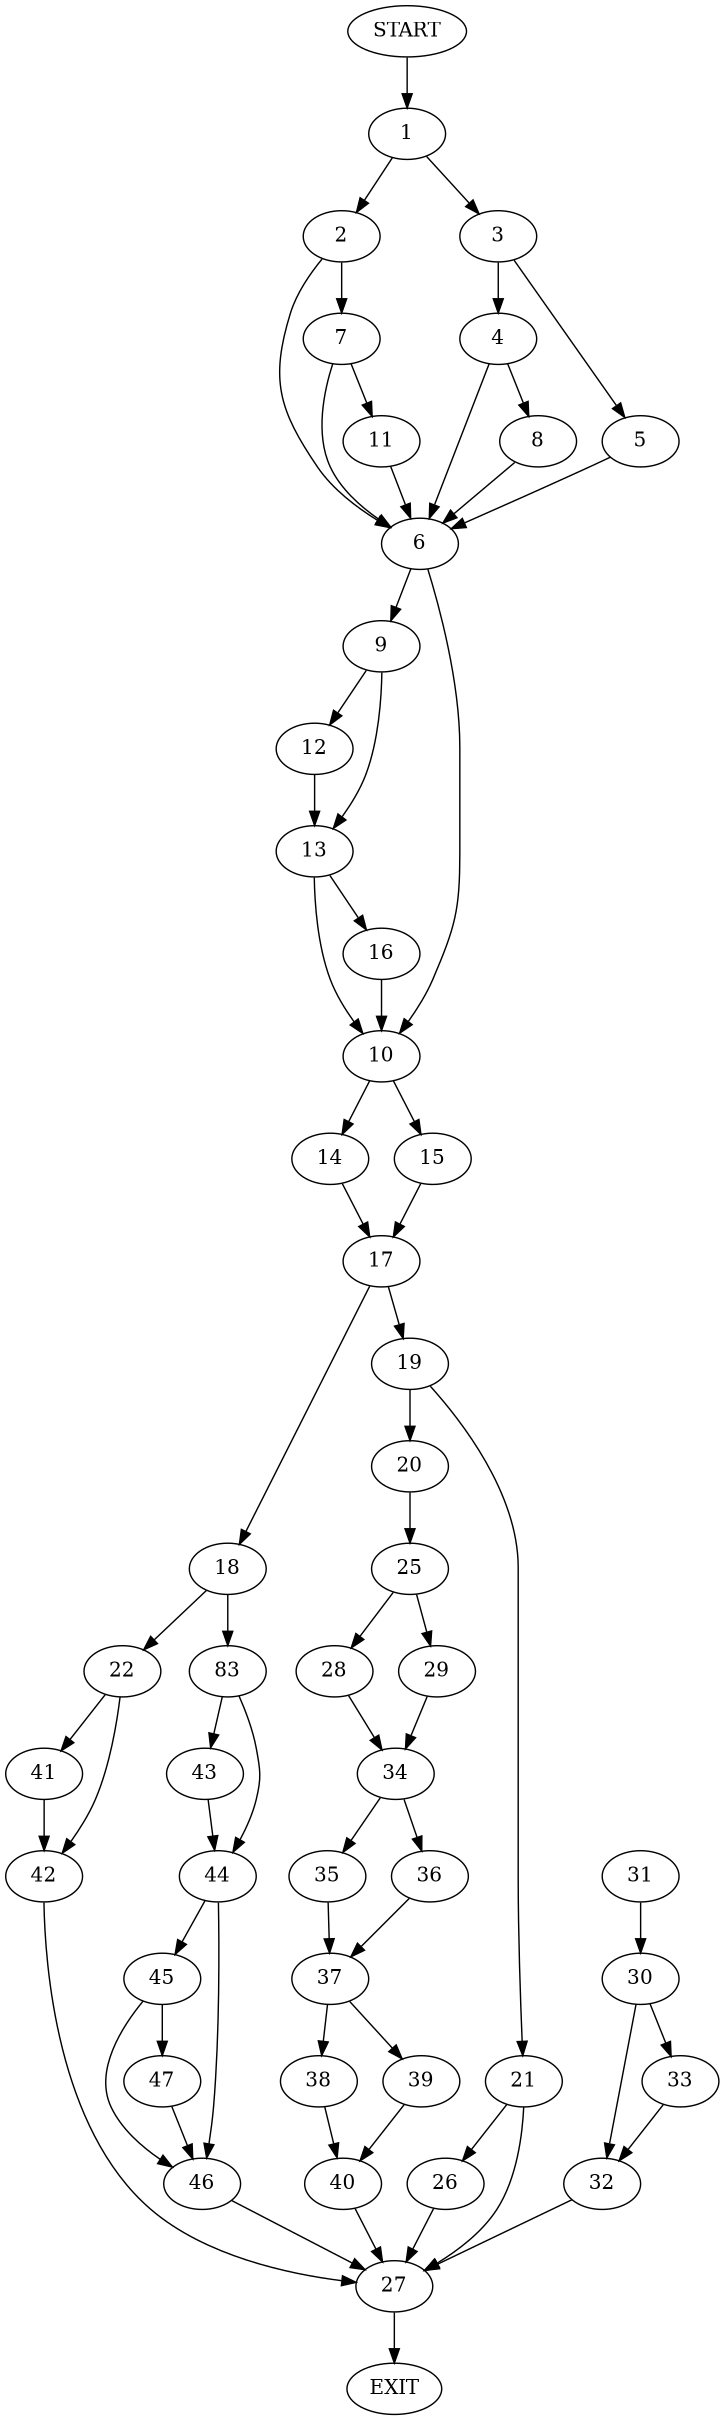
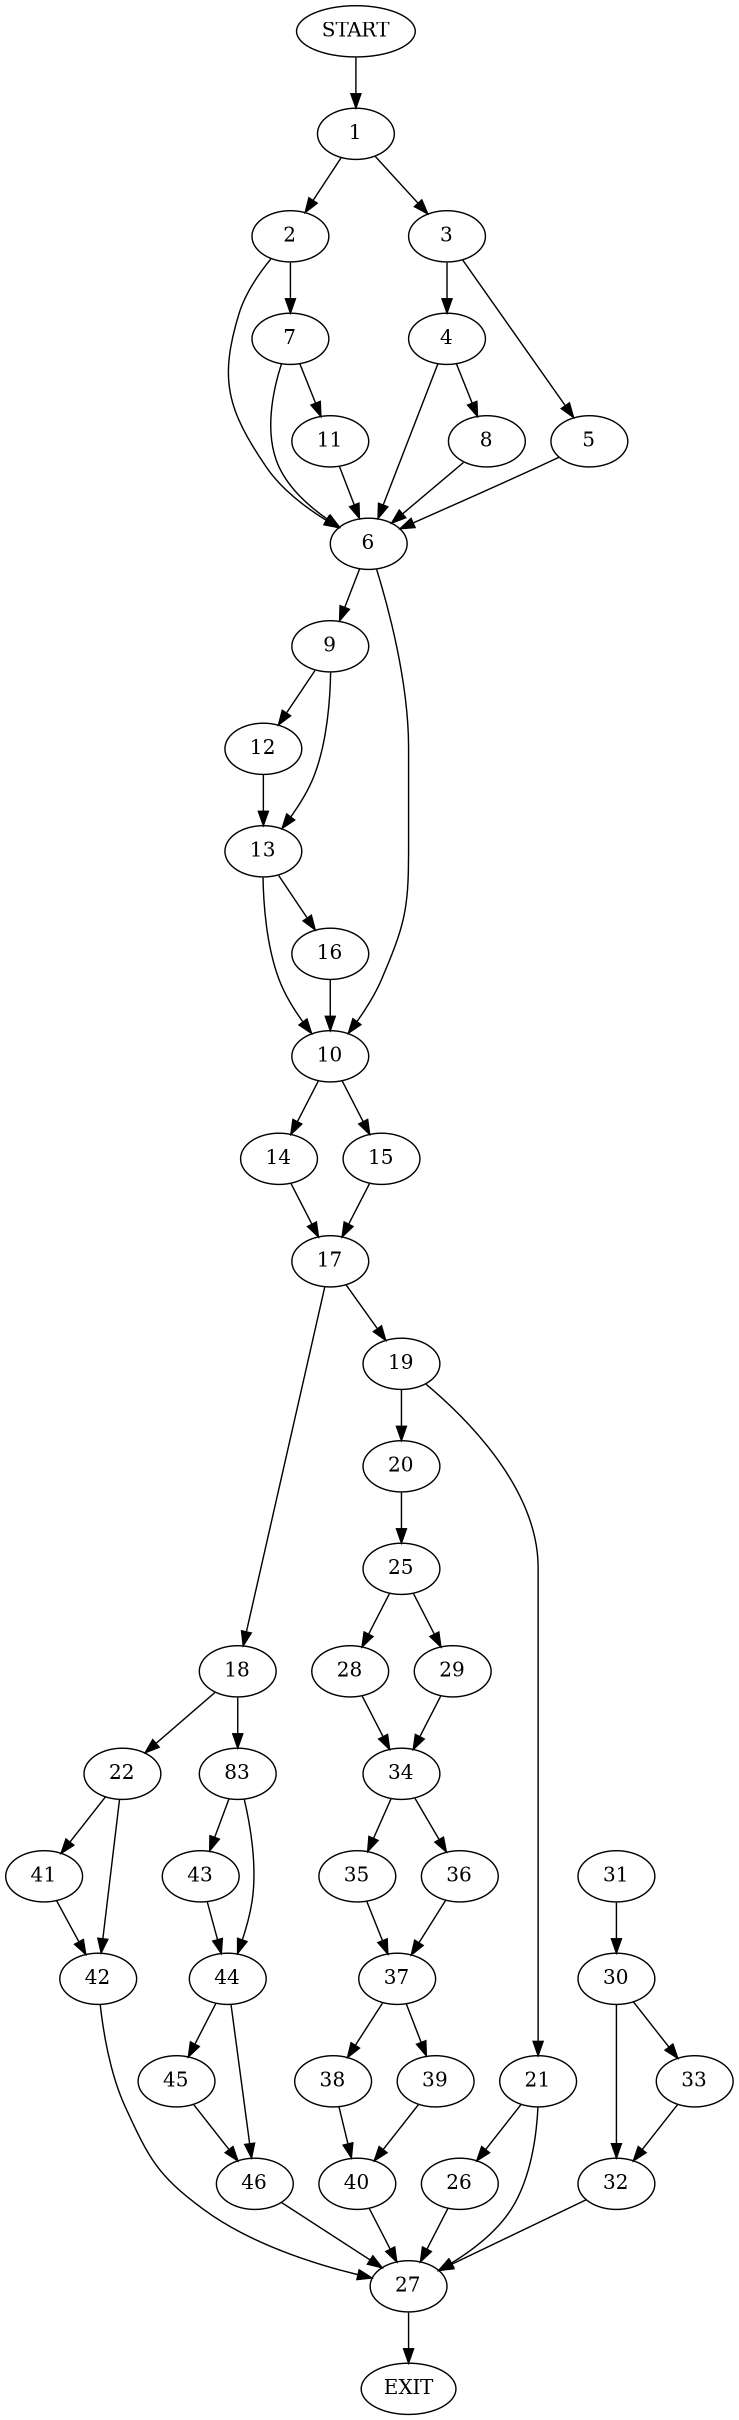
node "47": removed
